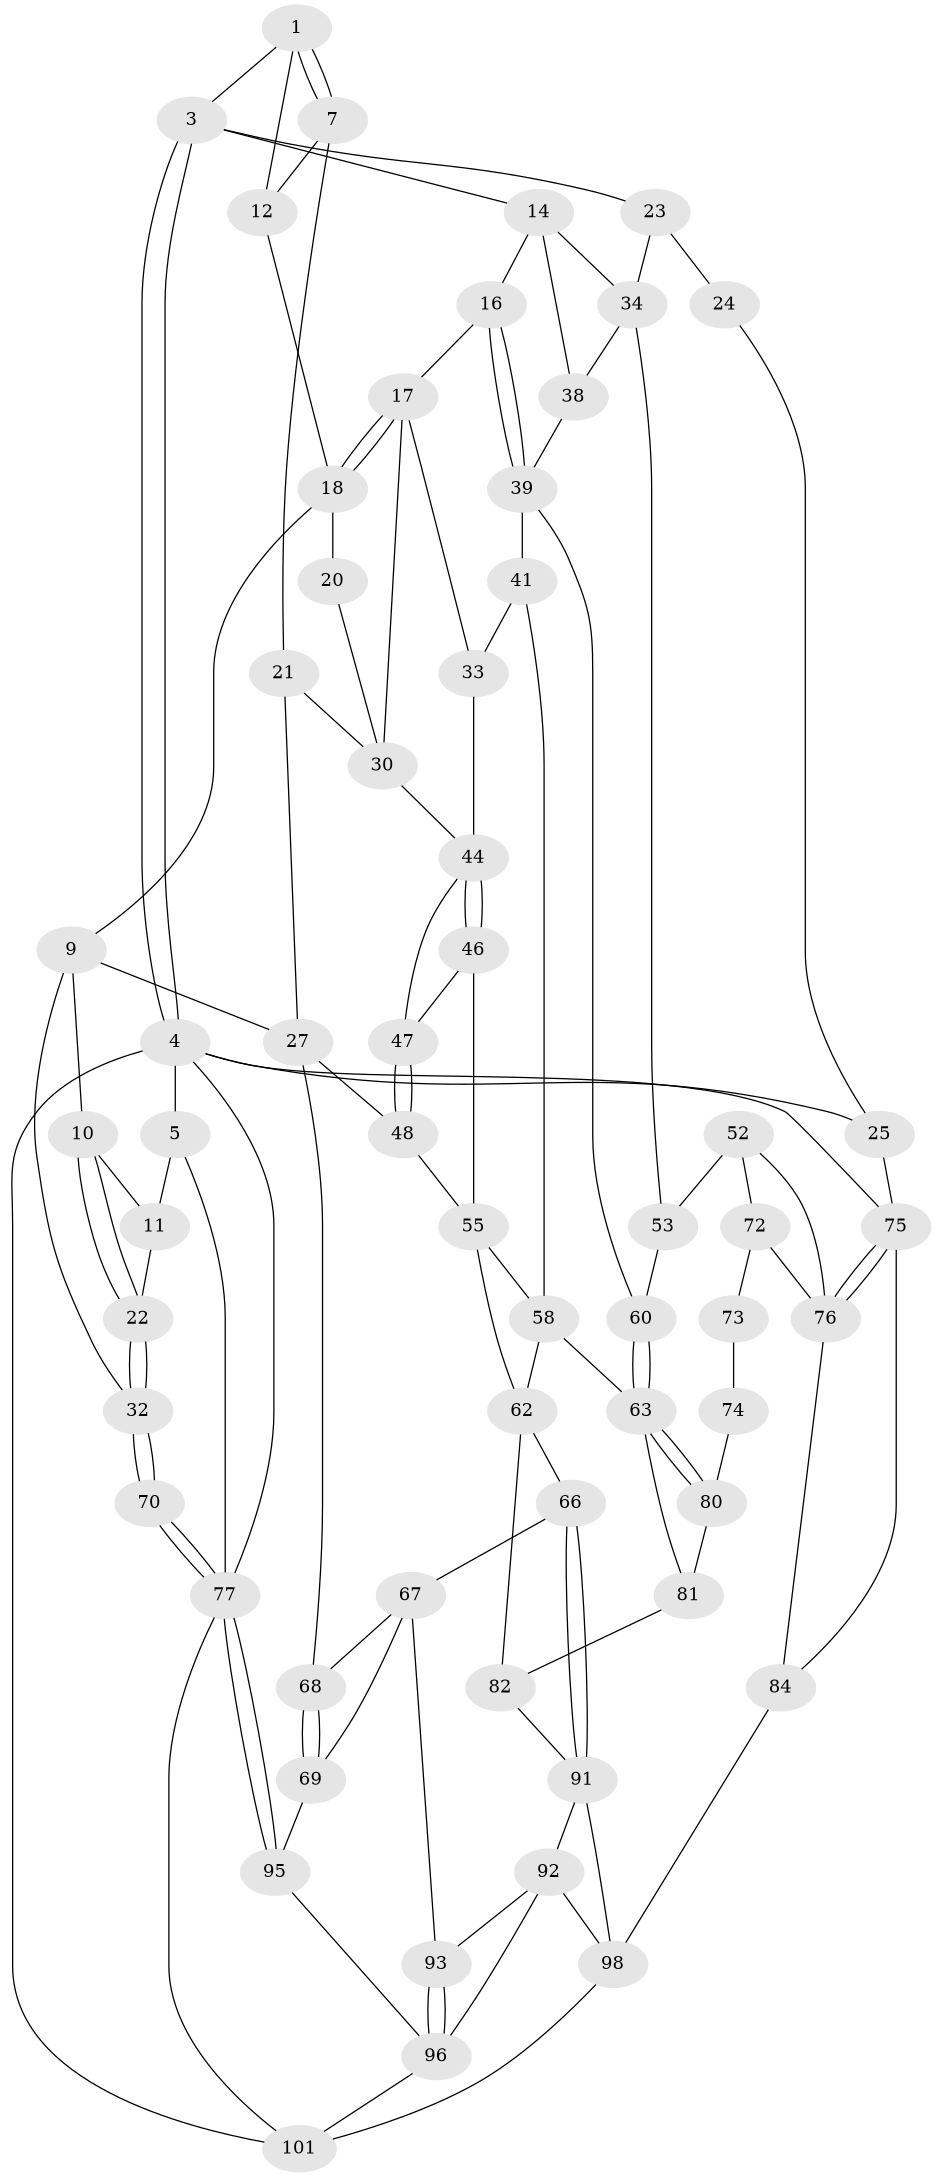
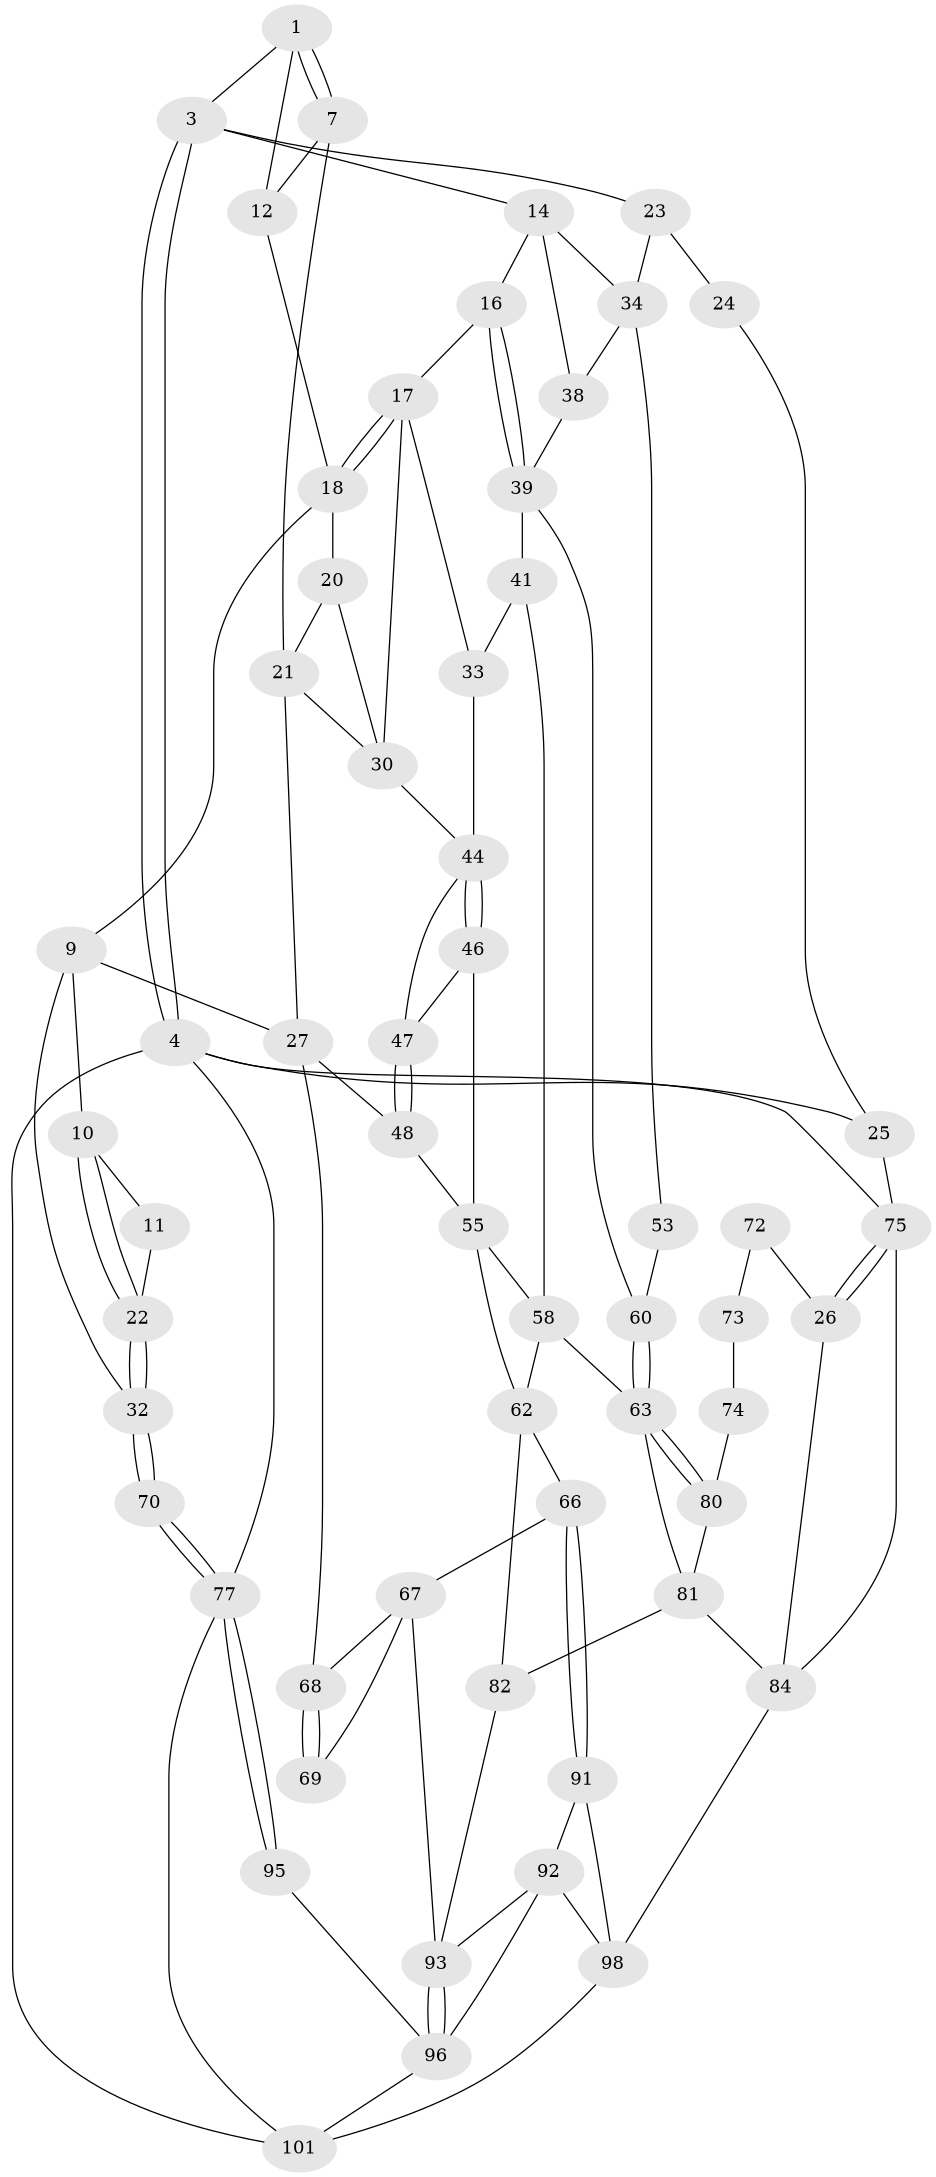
edge "20" -- "21": added
node "5": removed
node "52": removed
node "76": label "76" -> "26"
edge "81" -- "84": added
edge "82" -- "91": now "82" -- "93"
edge "69" -- "95": removed
